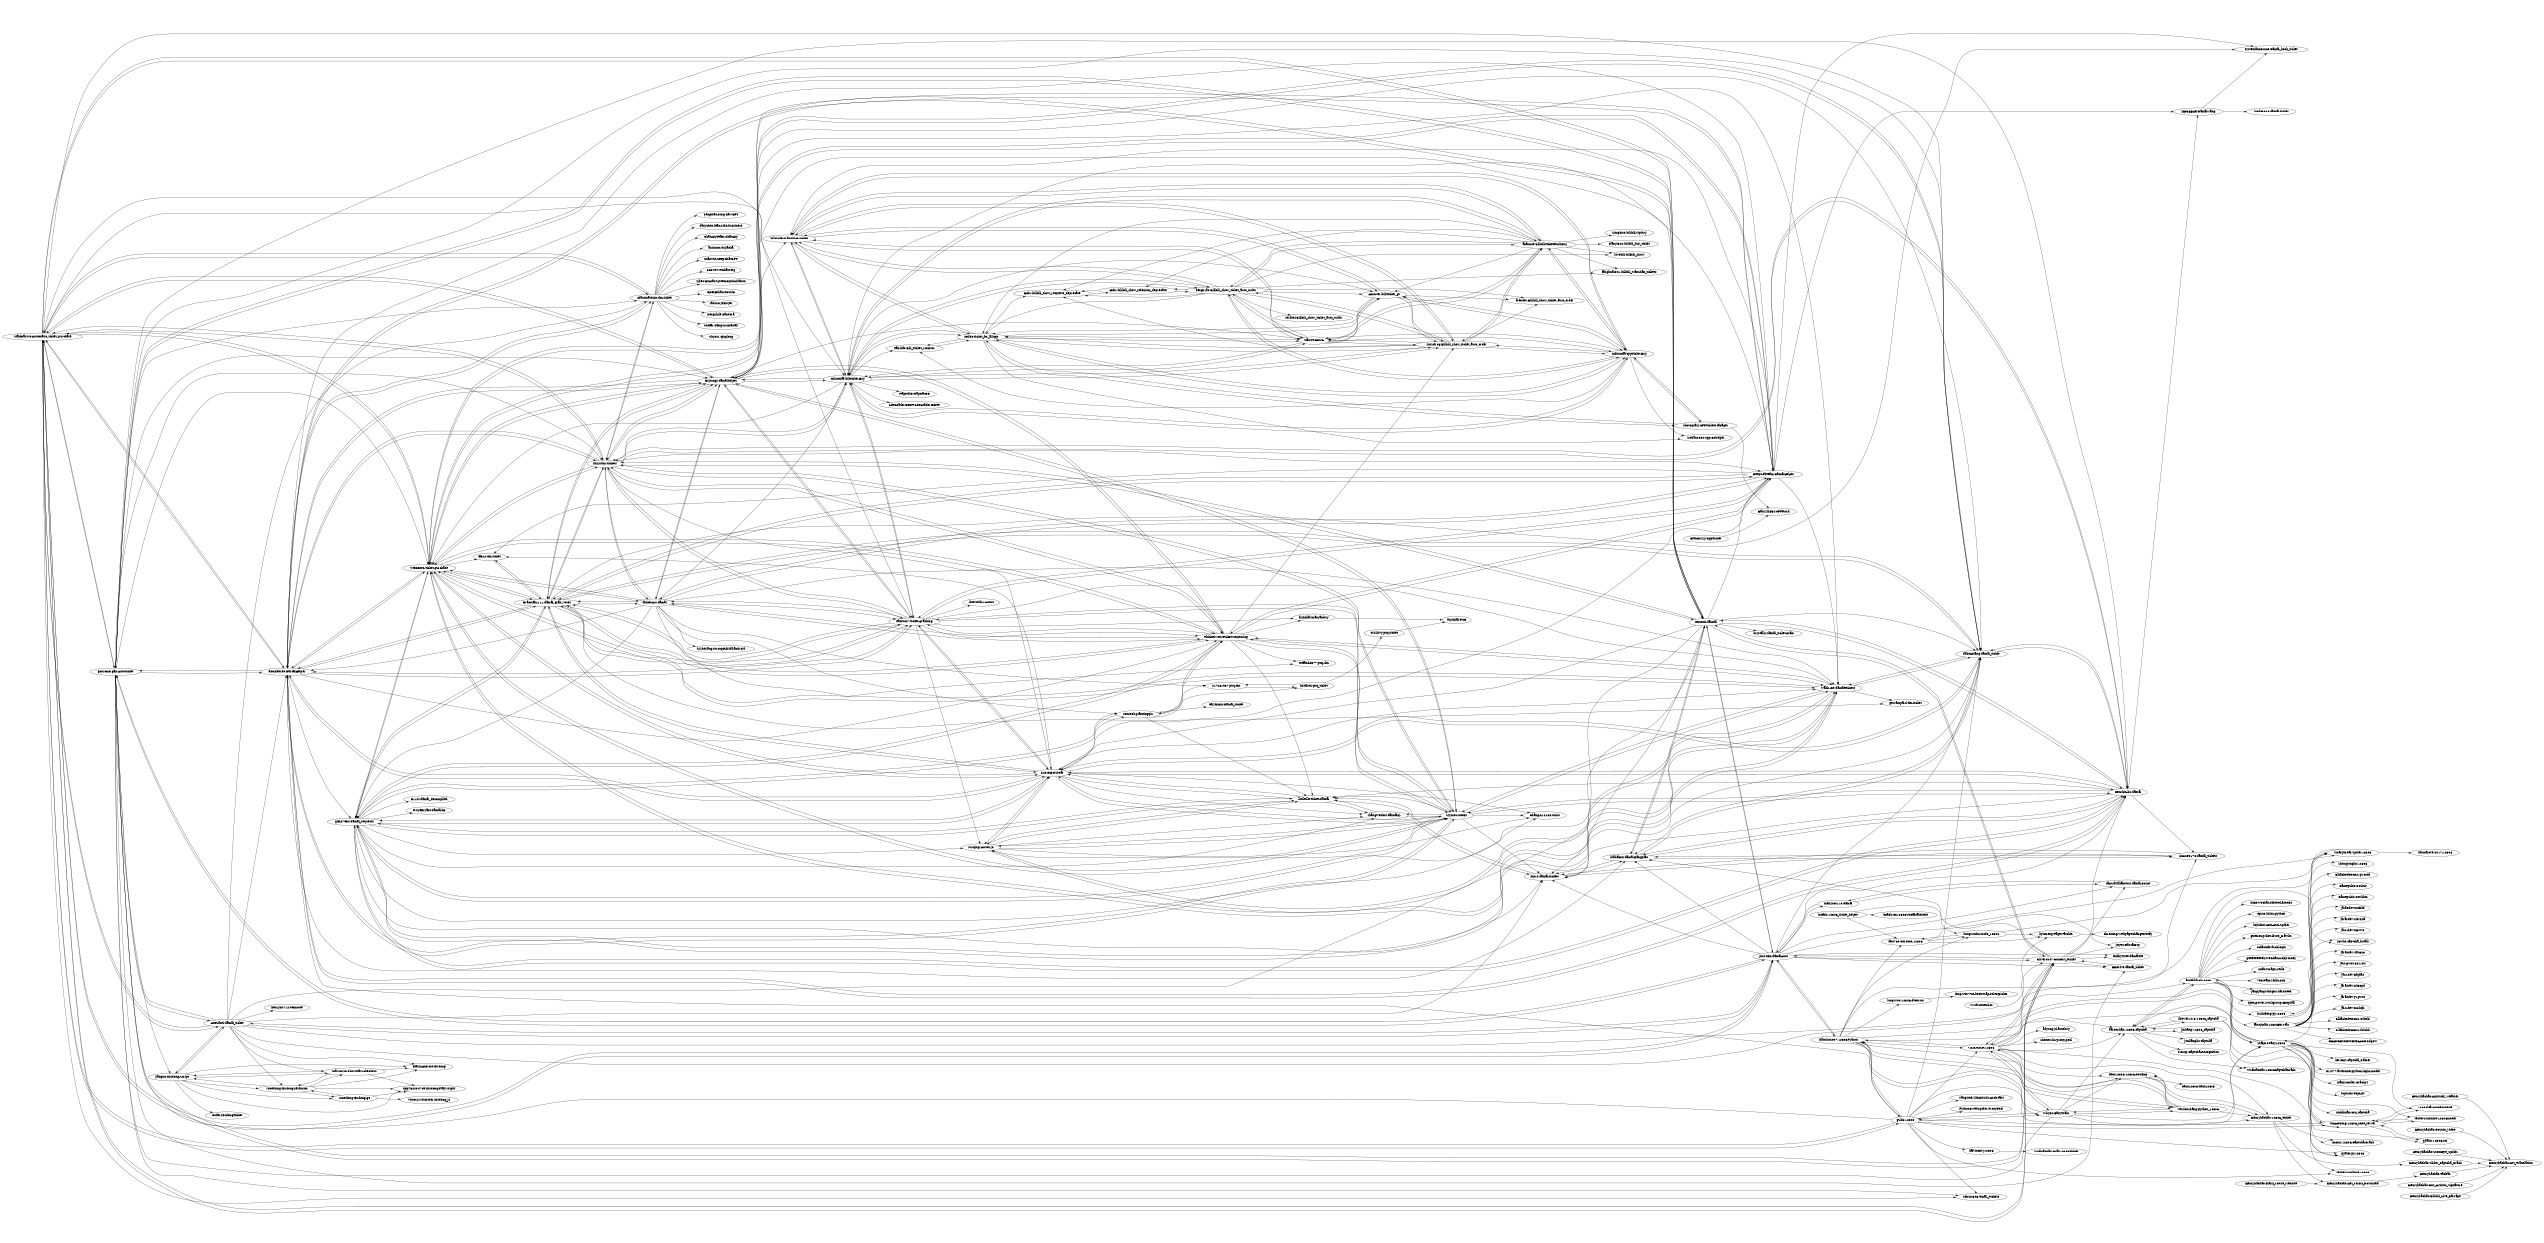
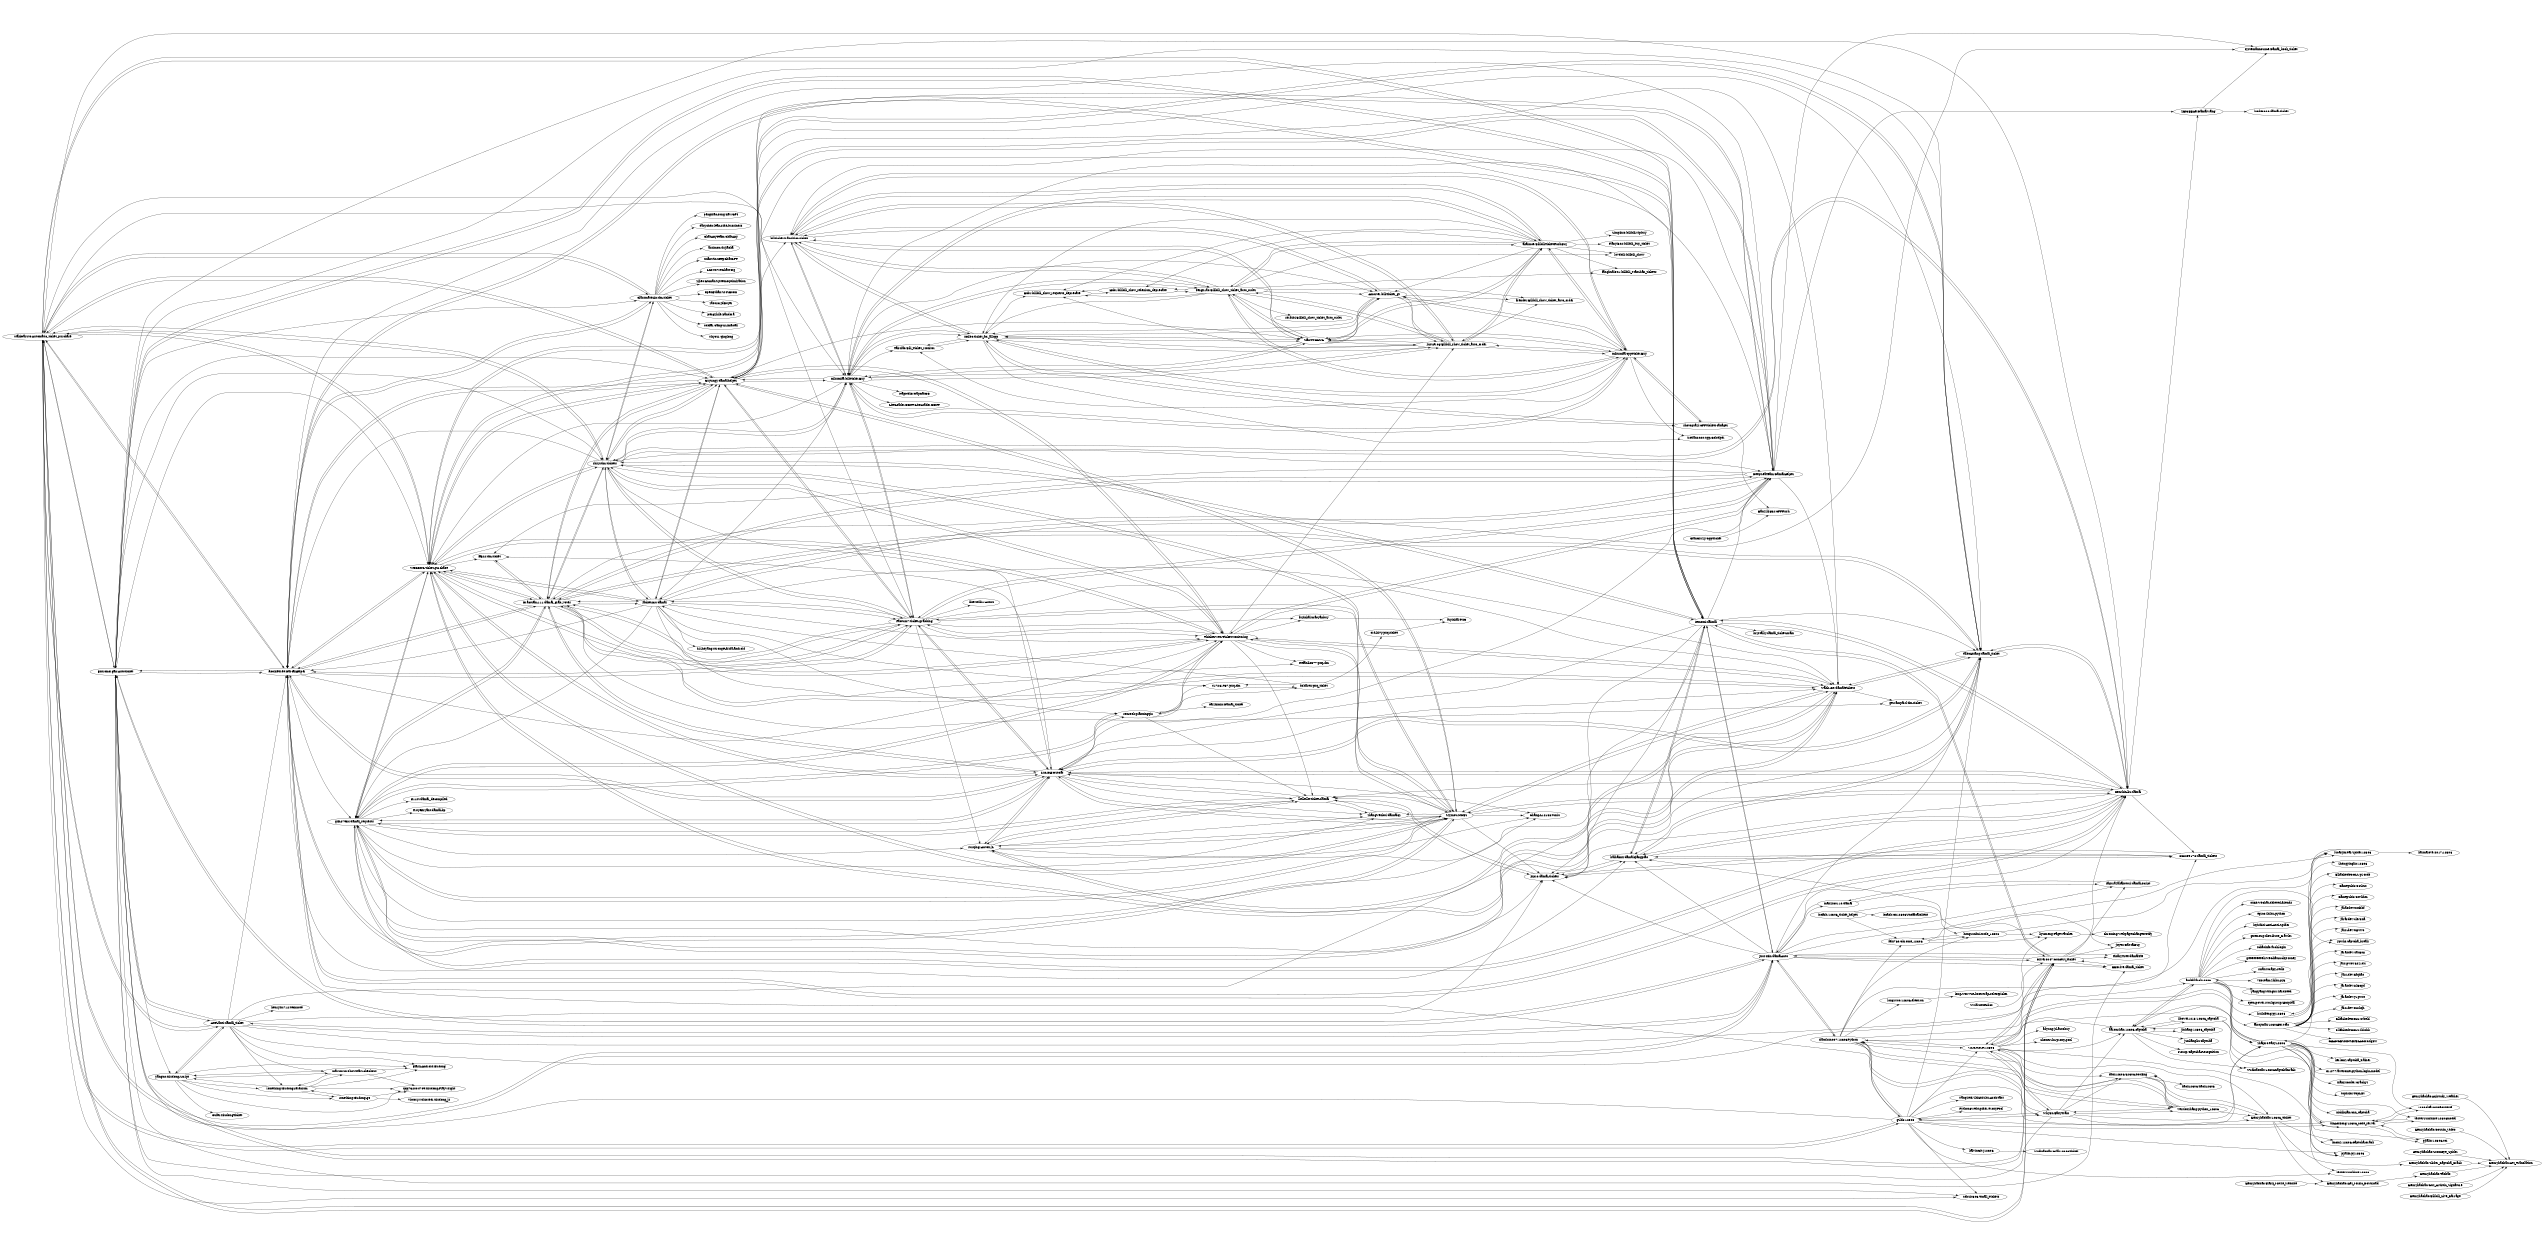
node "OpenEthan/DouYin": label "OpenEthan/DouYin" -> "OpenEthan/SMSBoom"
edge "RookieTree/DaMaiHelper" -> "shiyutim/tickets": removed
edge "AnTi-anti/damai_ticket" -> "ClassmateLin/dm-ticket": removed
edge "ThinkerWen/TicketMonitoring" -> "jacket230/damai": now "itsharex/pxq_ticket" -> "jacket230/damai"
node "hack12306/12306-booking": label "hack12306/12306-booking" -> "hack12306/32306-booking"
